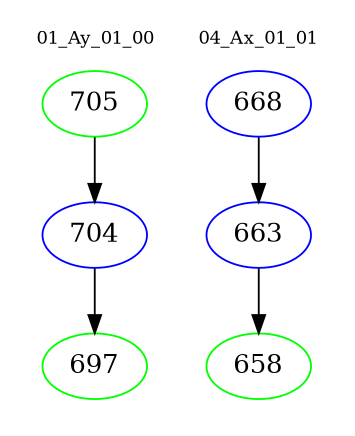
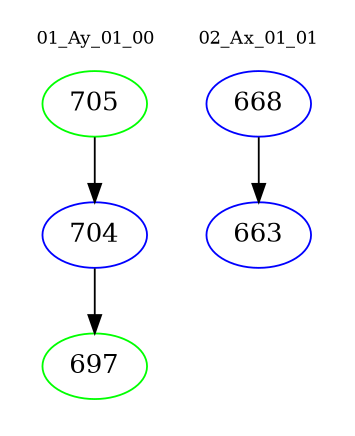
cluster "04_Ax_01_01": label "04_Ax_01_01" -> "02_Ax_01_01"
node "658": removed
